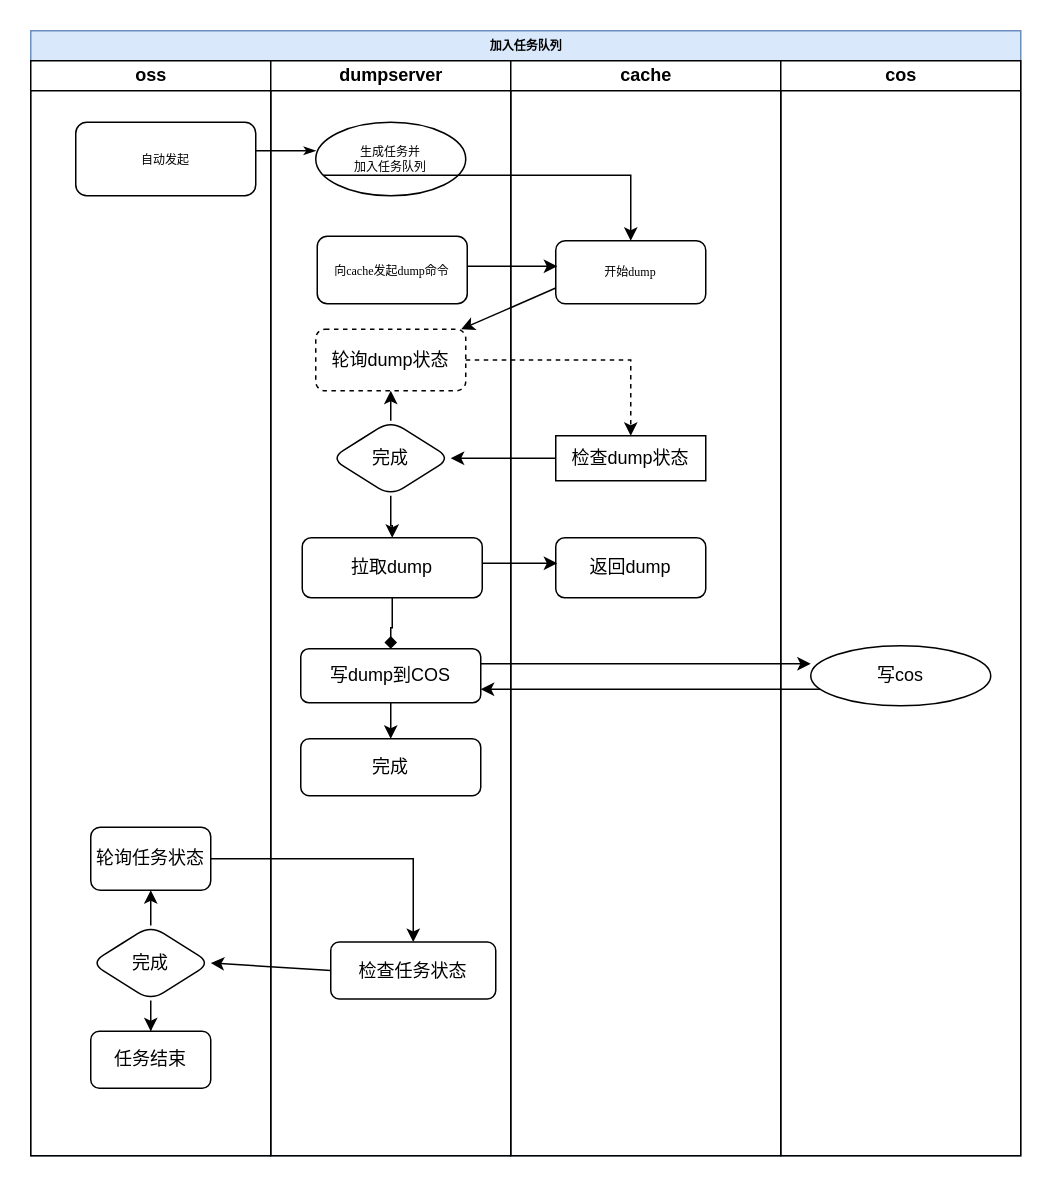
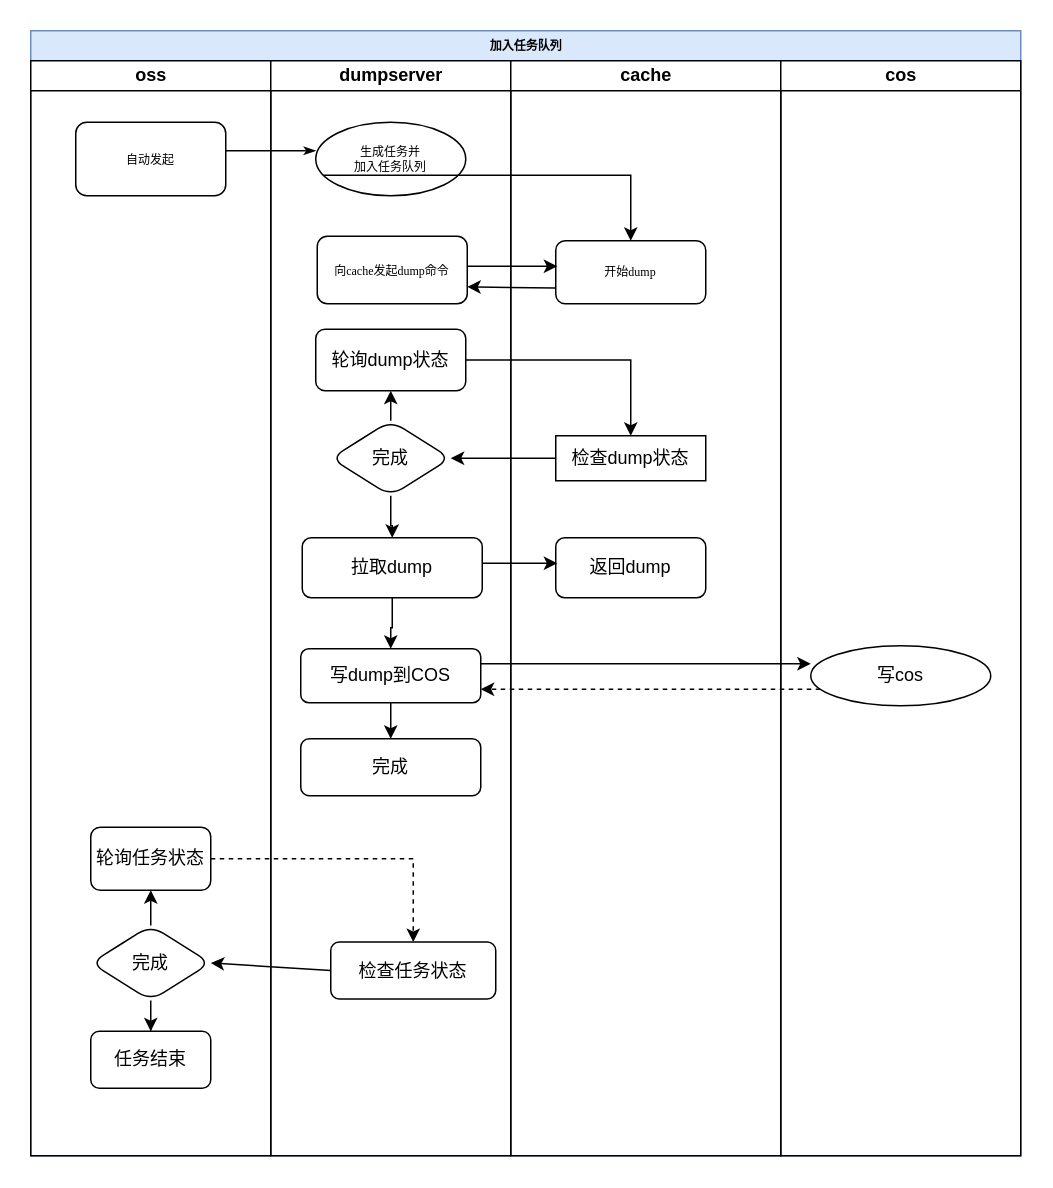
node "自动发起": size 180x74 -> 150x74
edge "开始dump" -> "轮询dump状态": now "开始dump" -> "向cache发起dump命令"
node "轮询dump状态": style dashed -> solid
edge "轮询dump状态" -> "检查dump状态": style dashed -> solid
edge "拉取dump" -> "写dump到COS": arrowhead diamond -> classic
edge "写cos" -> "写dump到COS": style solid -> dashed
edge "轮询任务状态" -> "检查任务状态": style solid -> dashed
